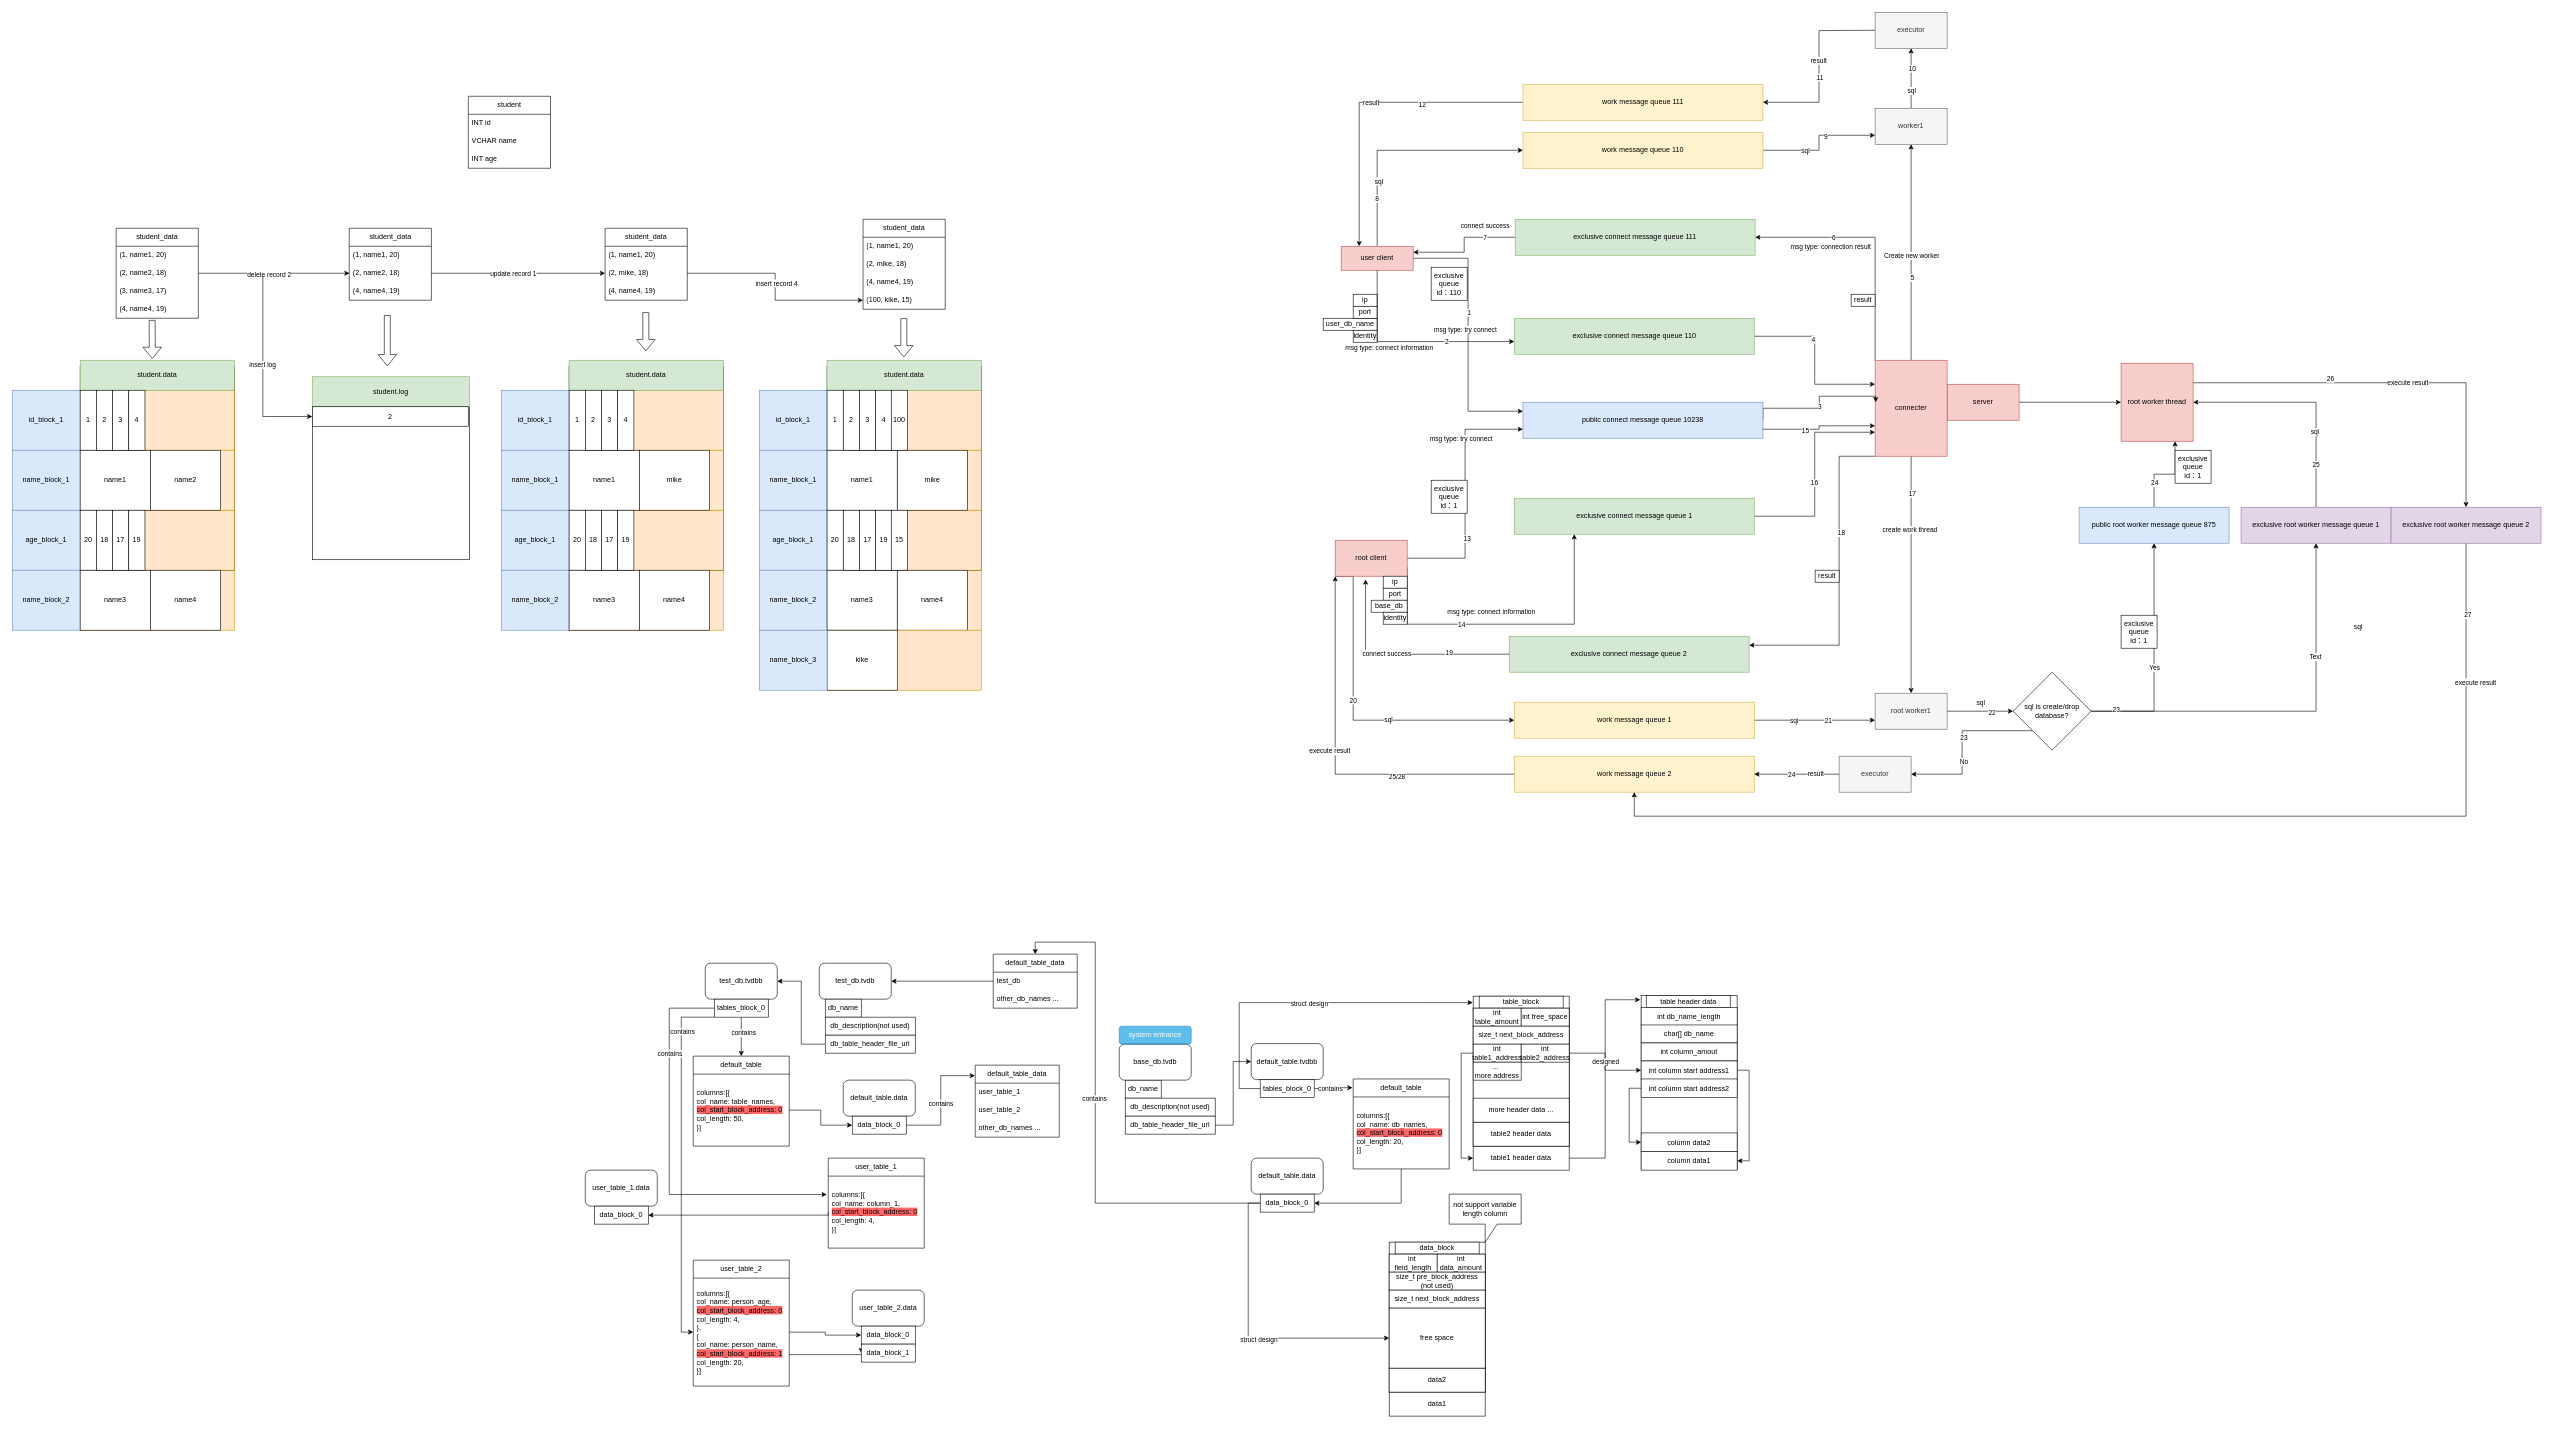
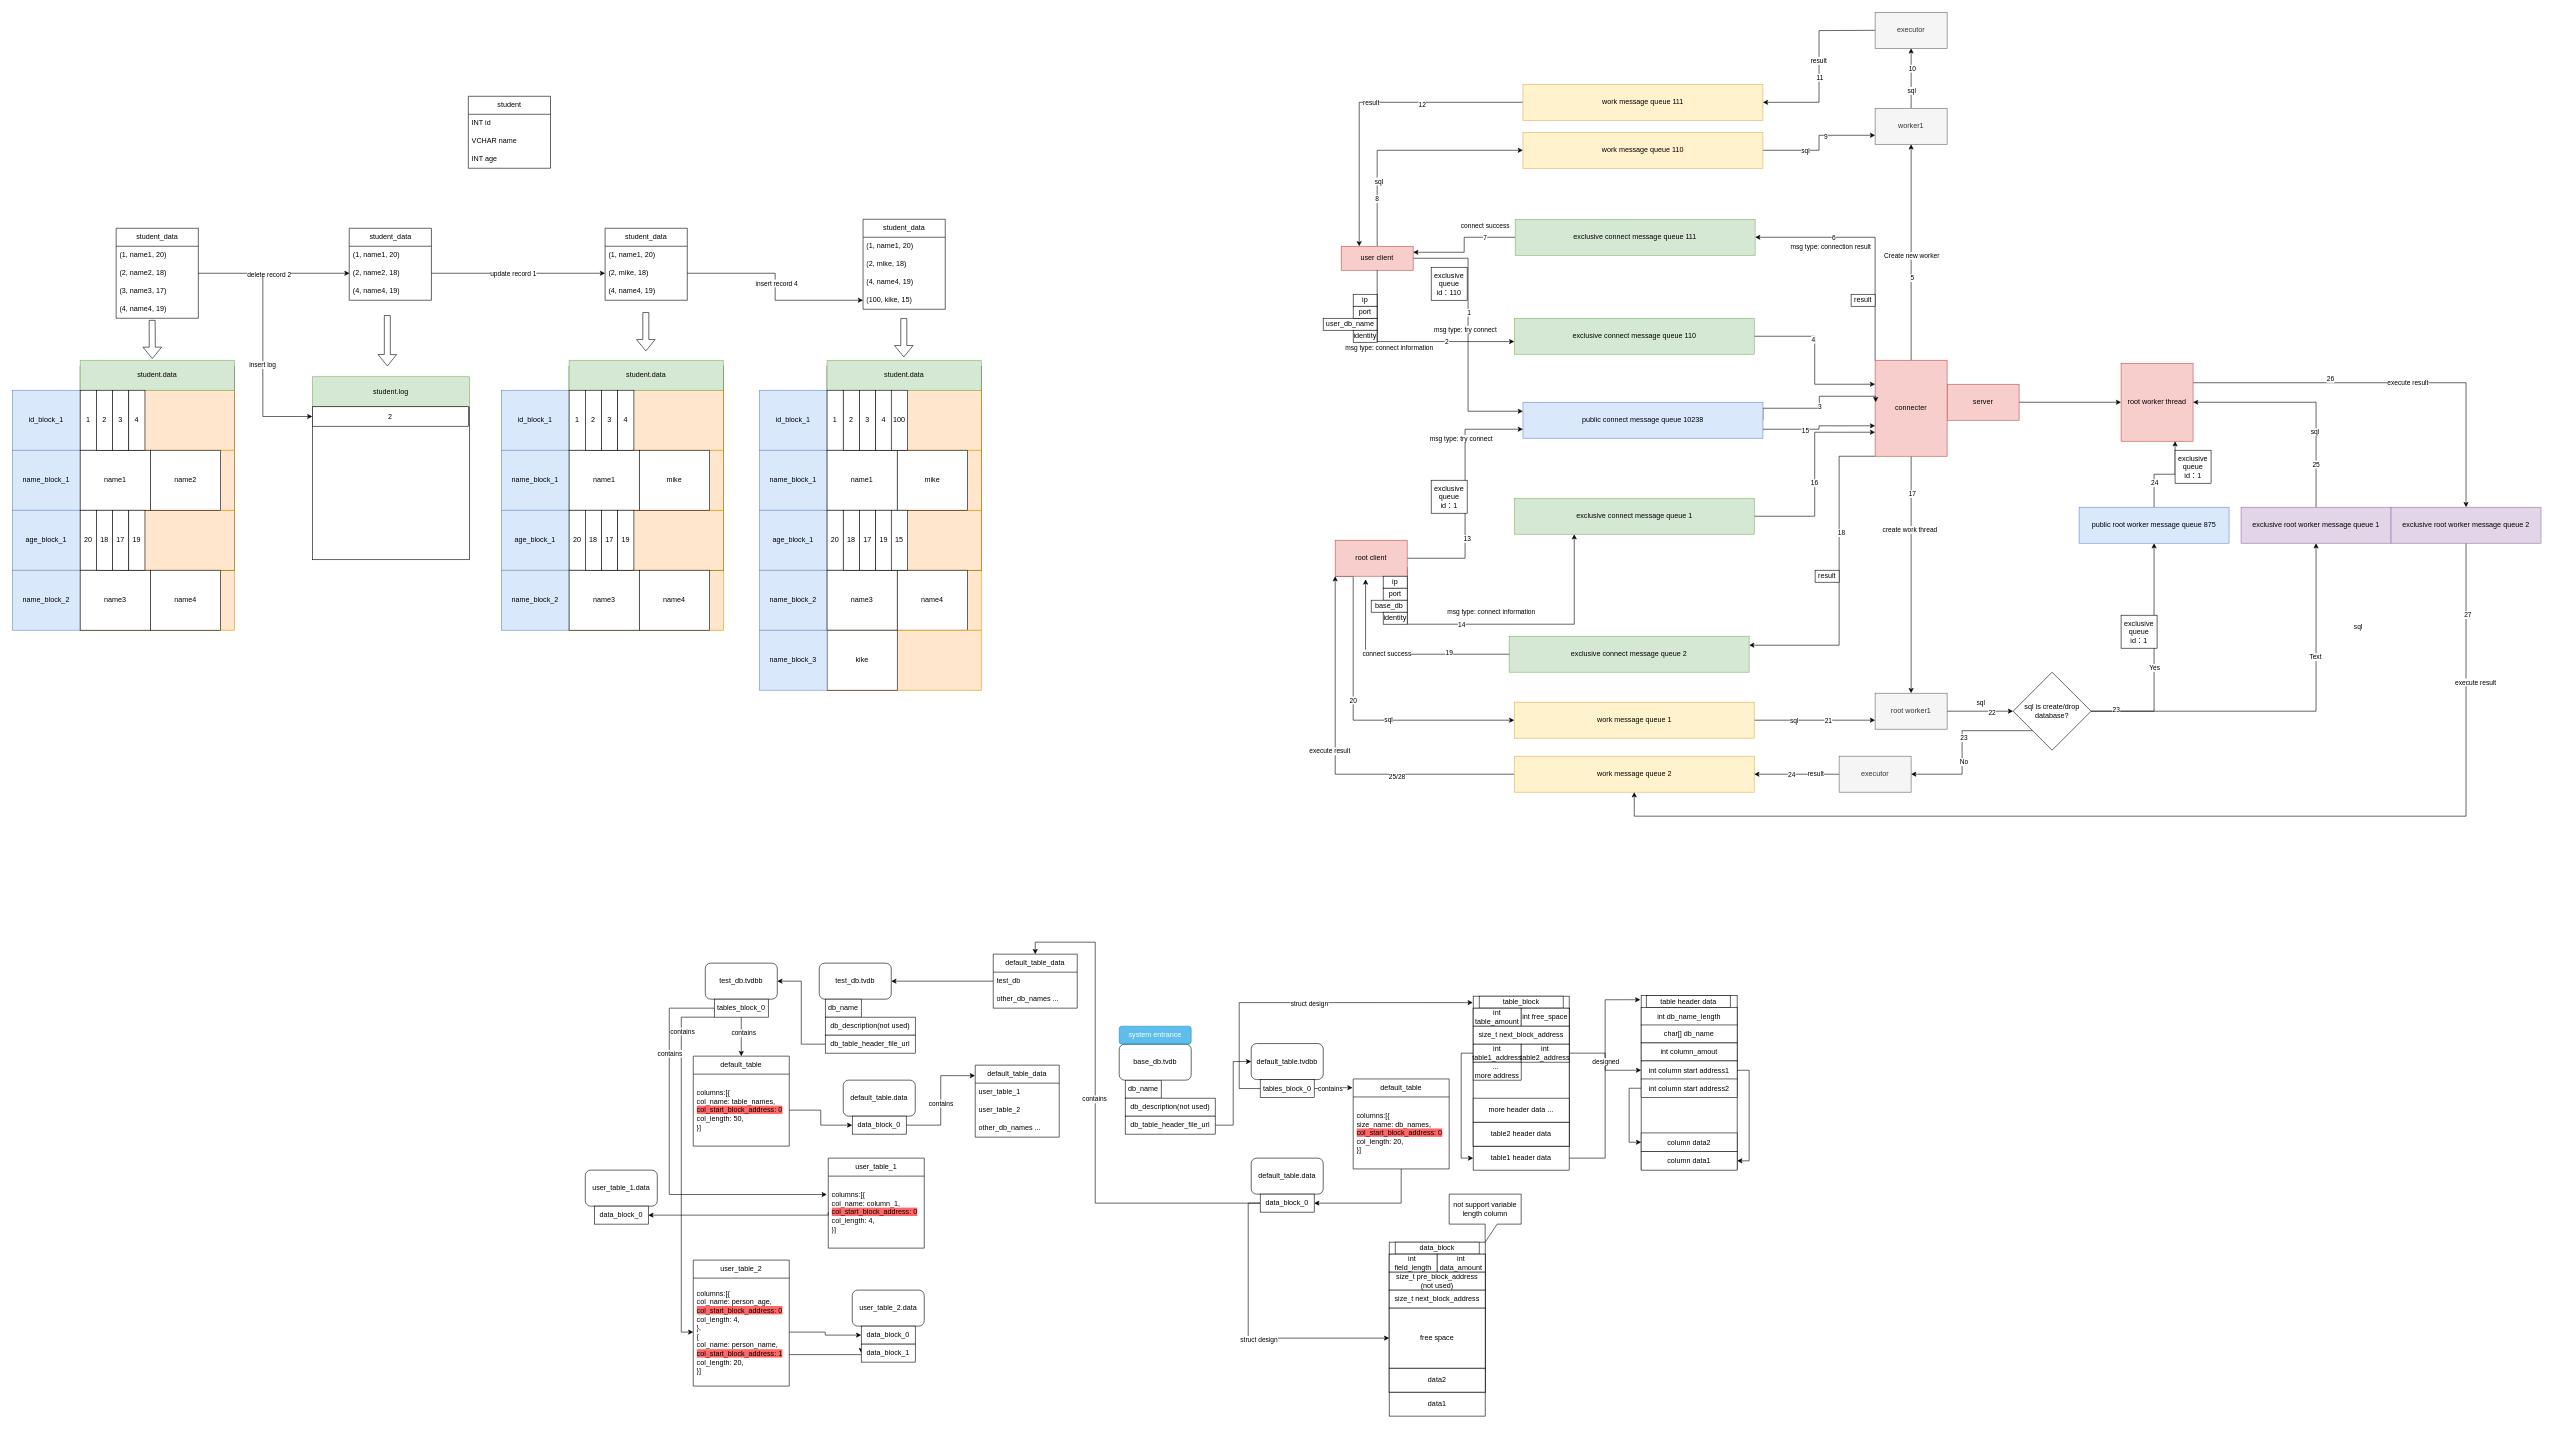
node "columns:[{ col_name: db_names, col_start_block_address: 0 col_length: 20, }]": label "columns:[{ col_name: db_names, col_start_block_address: 0 col_length: 20, }]" -> "columns:[{ size_name: db_names, col_start_block_address: 0 col_length: 20, }]"
